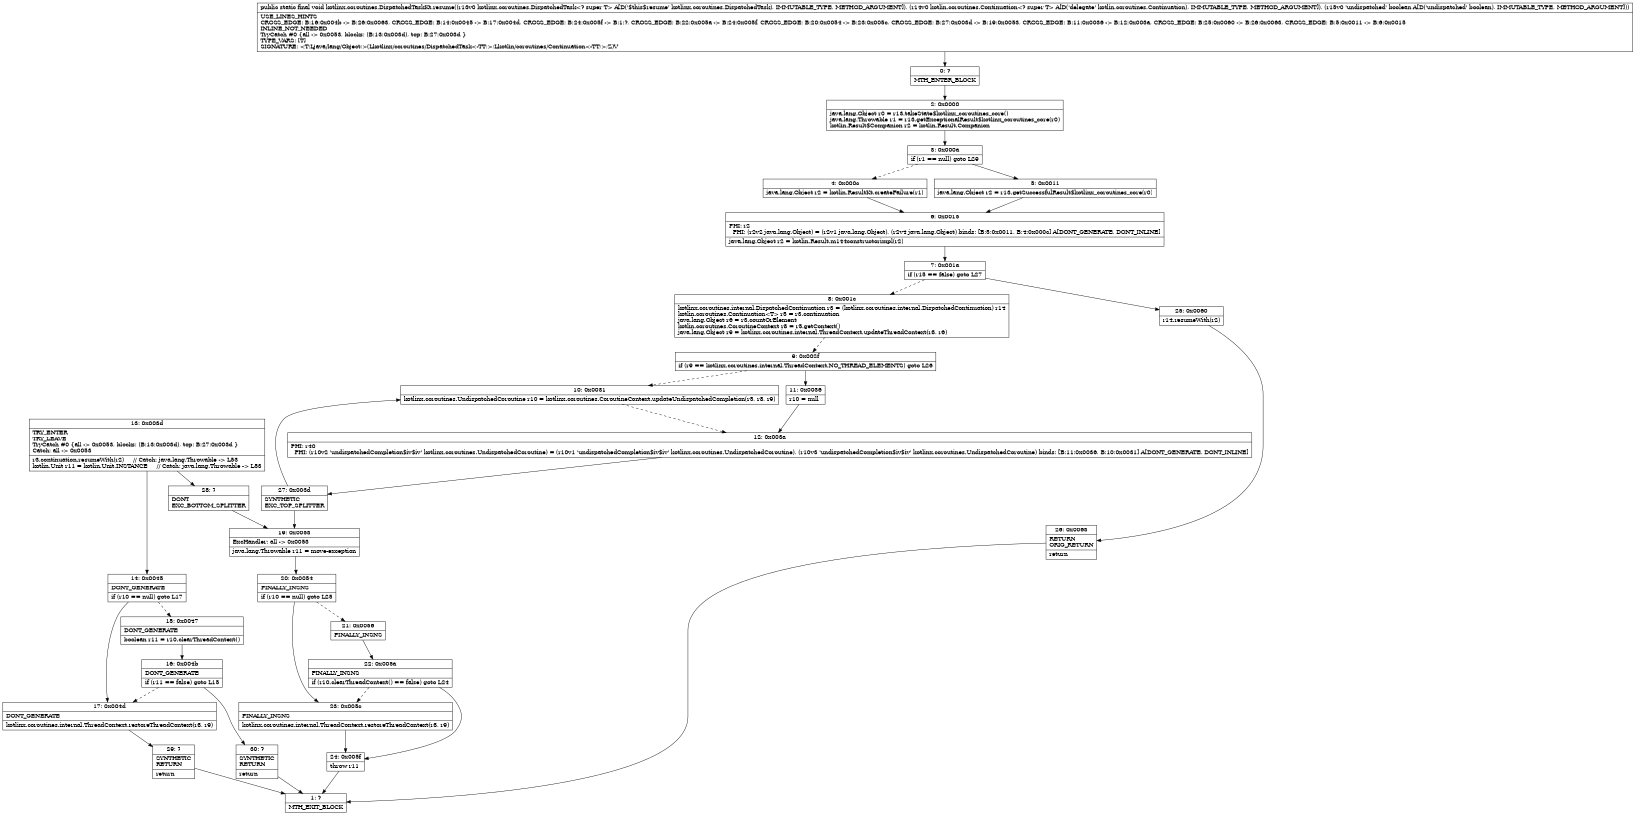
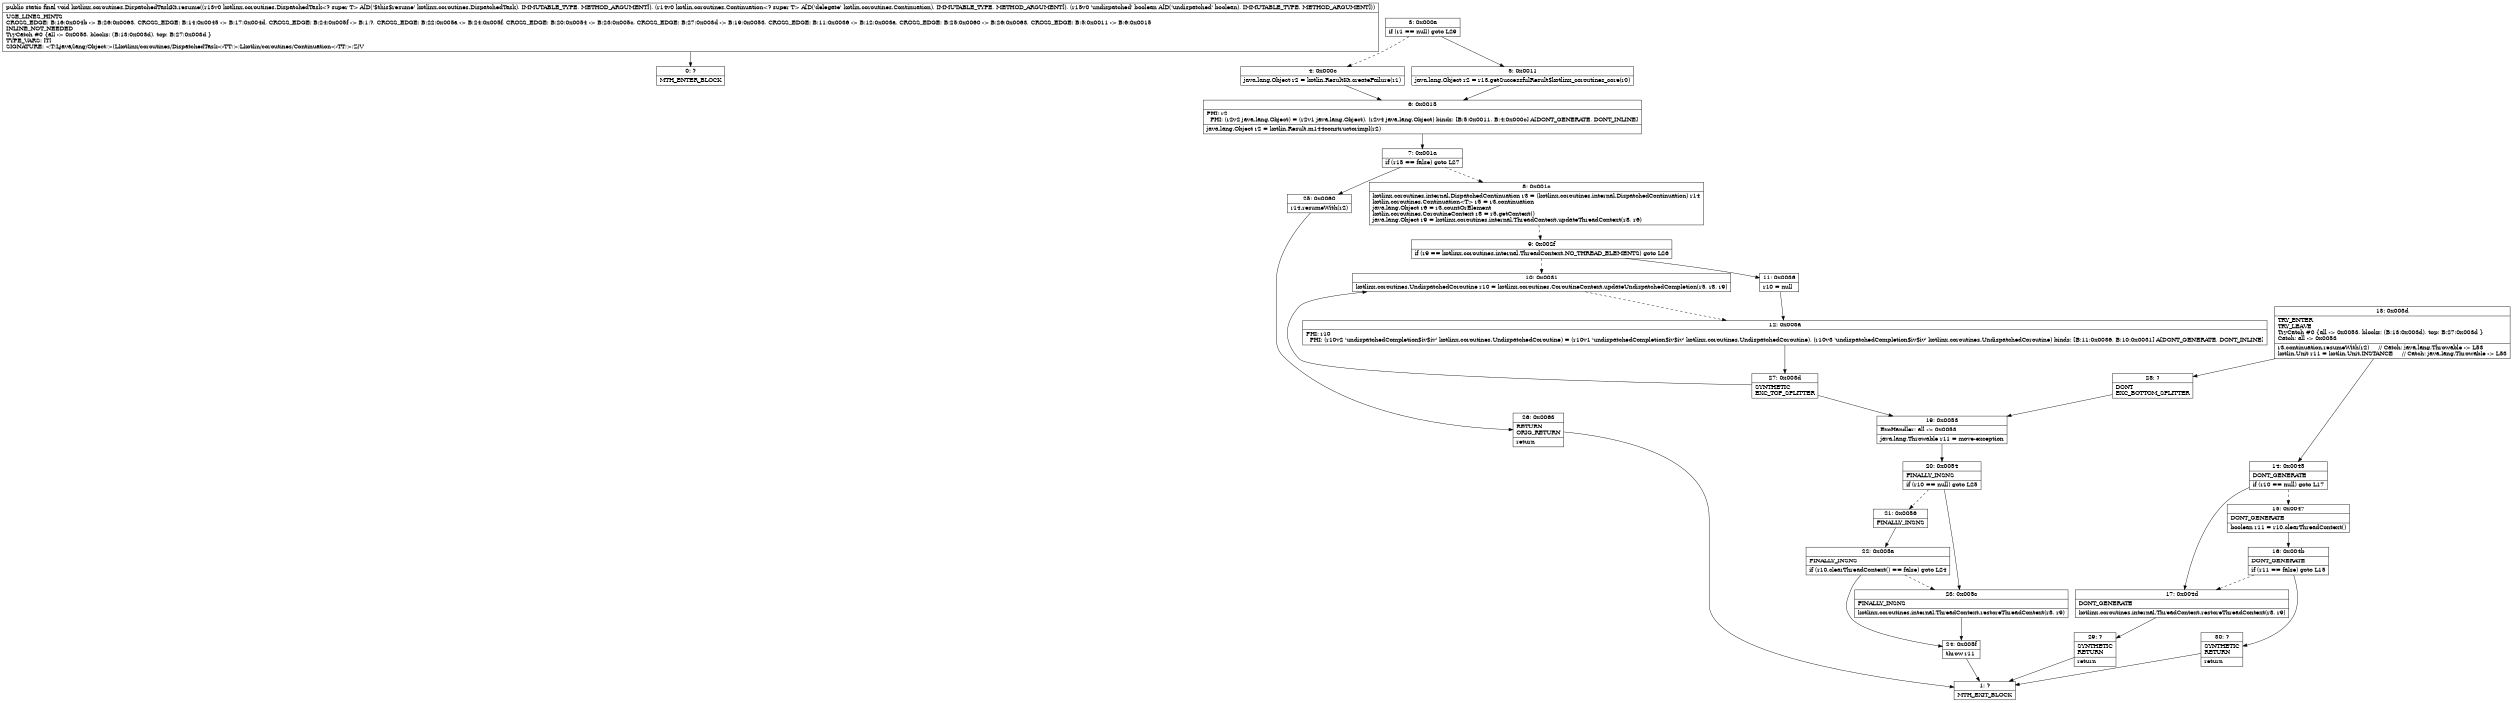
node "2: 0x0000": removed
node "12: 0x003a": text "PHI: r40" -> "PHI: r10"
